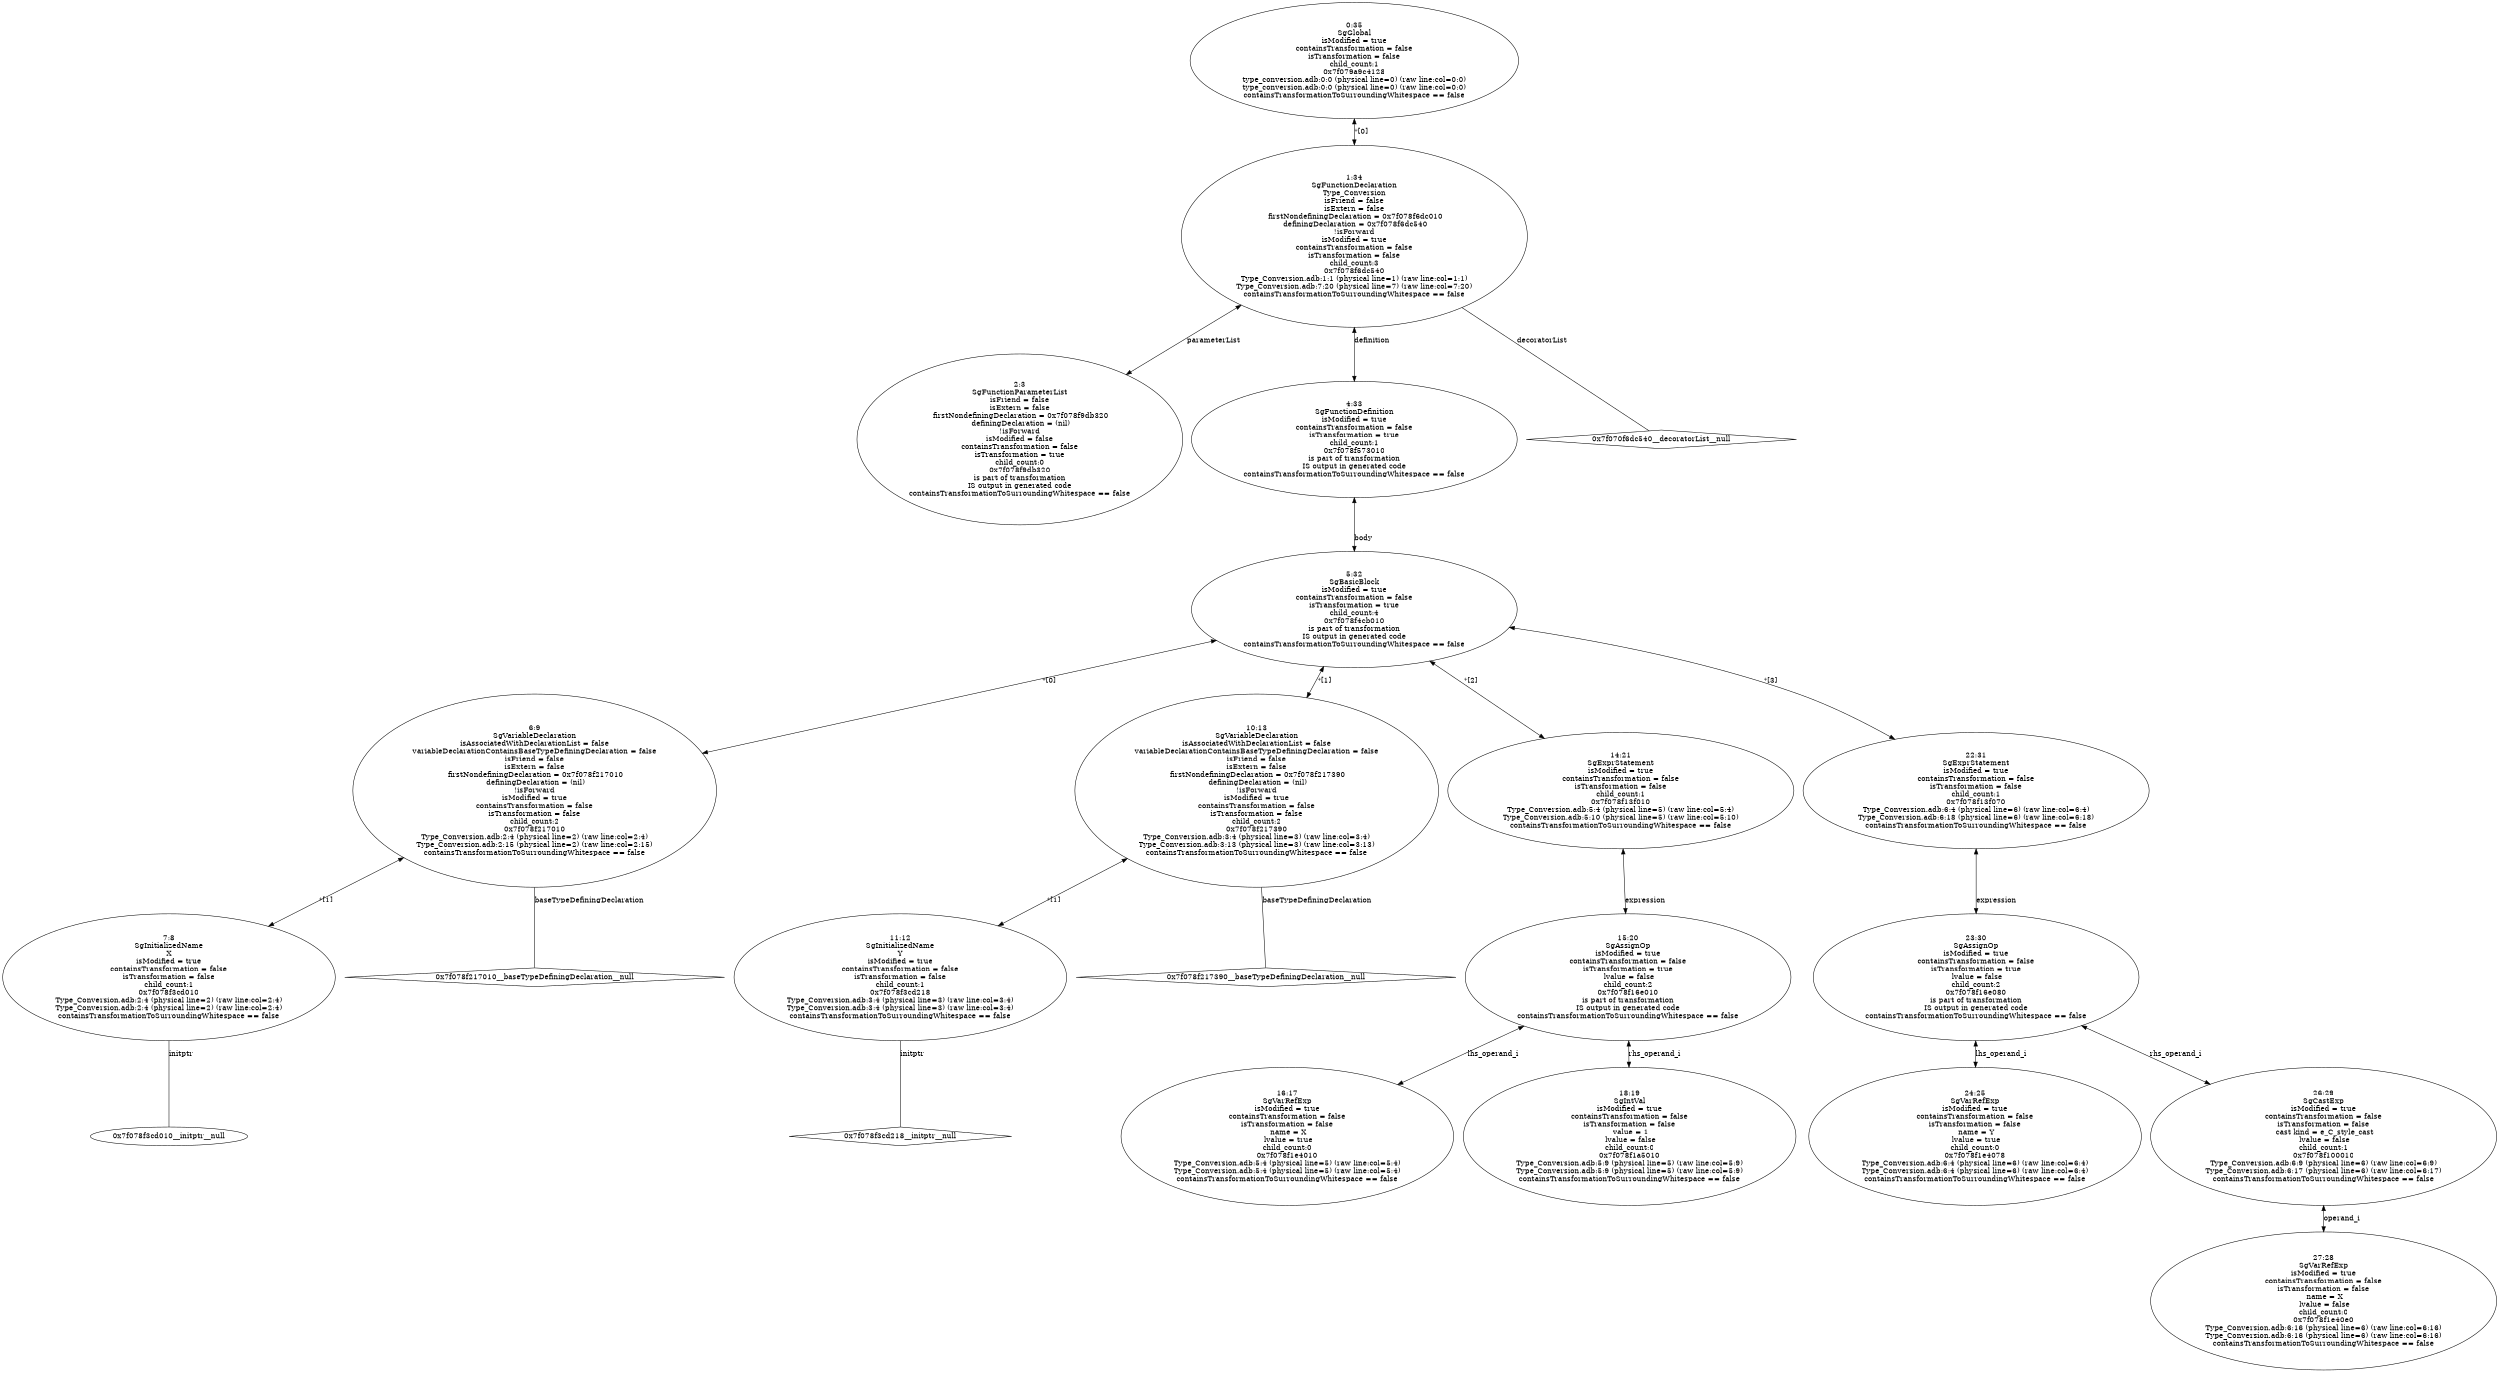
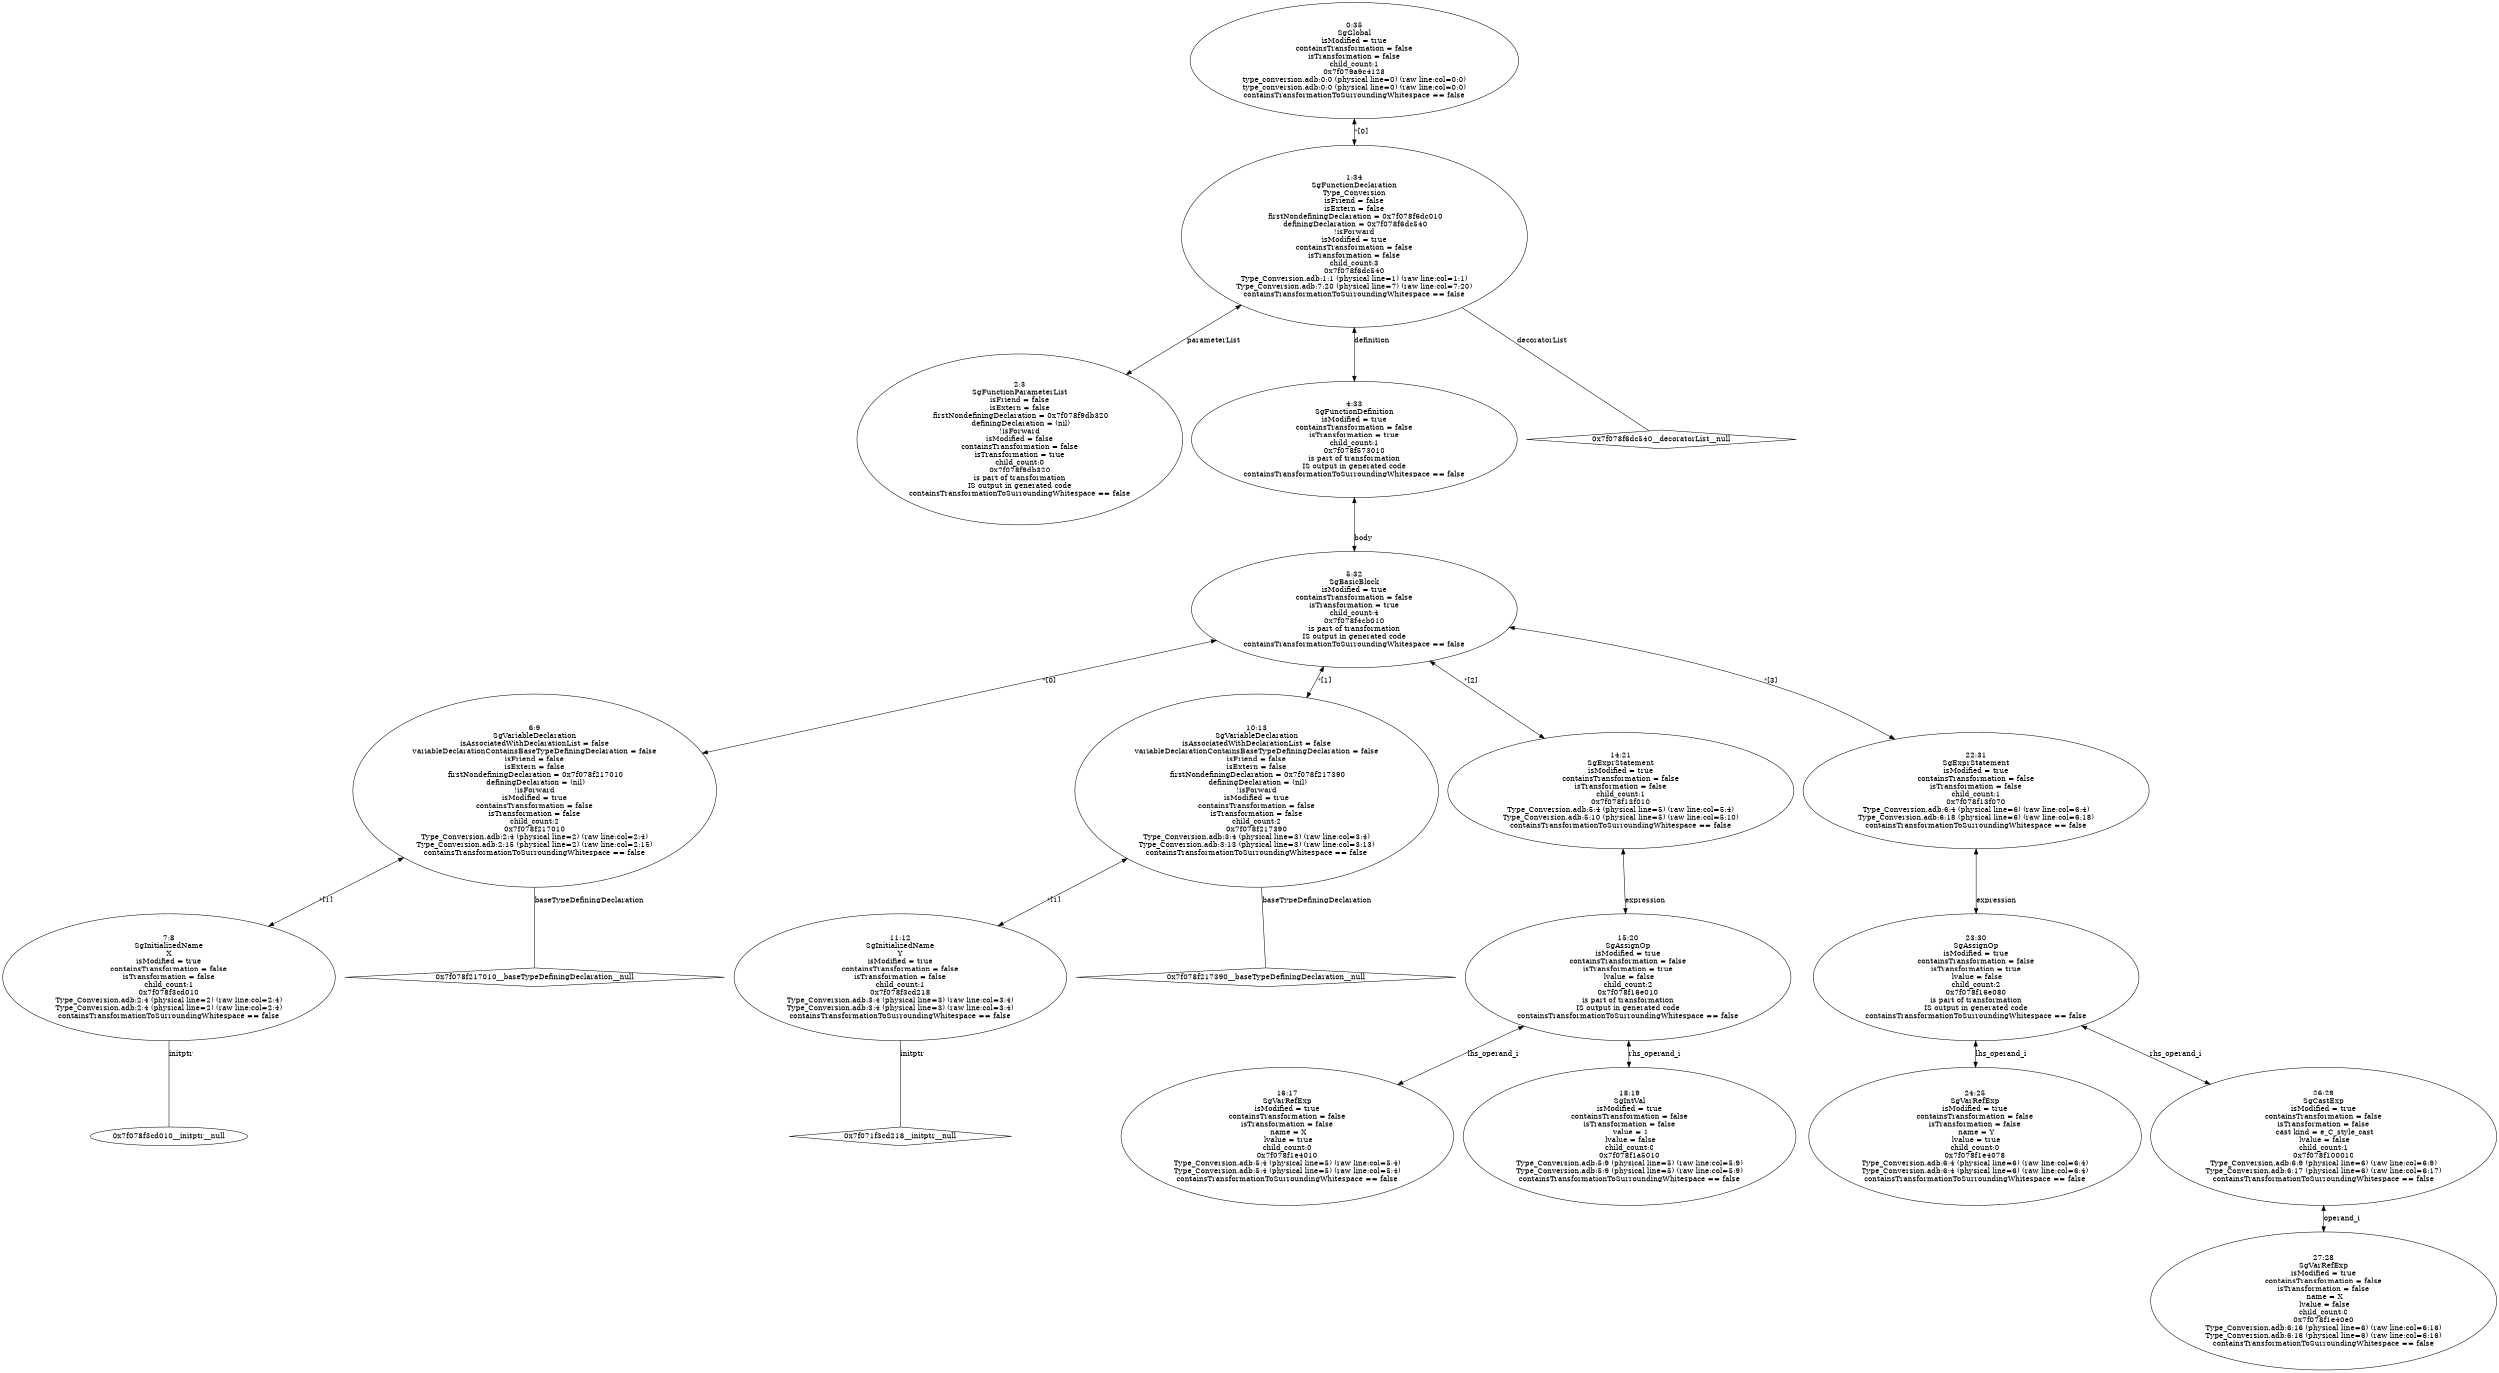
node "0x7f070f6dc540__decoratorList__null": label "0x7f070f6dc540__decoratorList__null" -> "0x7f078f6dc540__decoratorList__null"
node "0x7f078f3cd218__initptr__null": label "0x7f078f3cd218__initptr__null" -> "0x7f071f3cd218__initptr__null"
